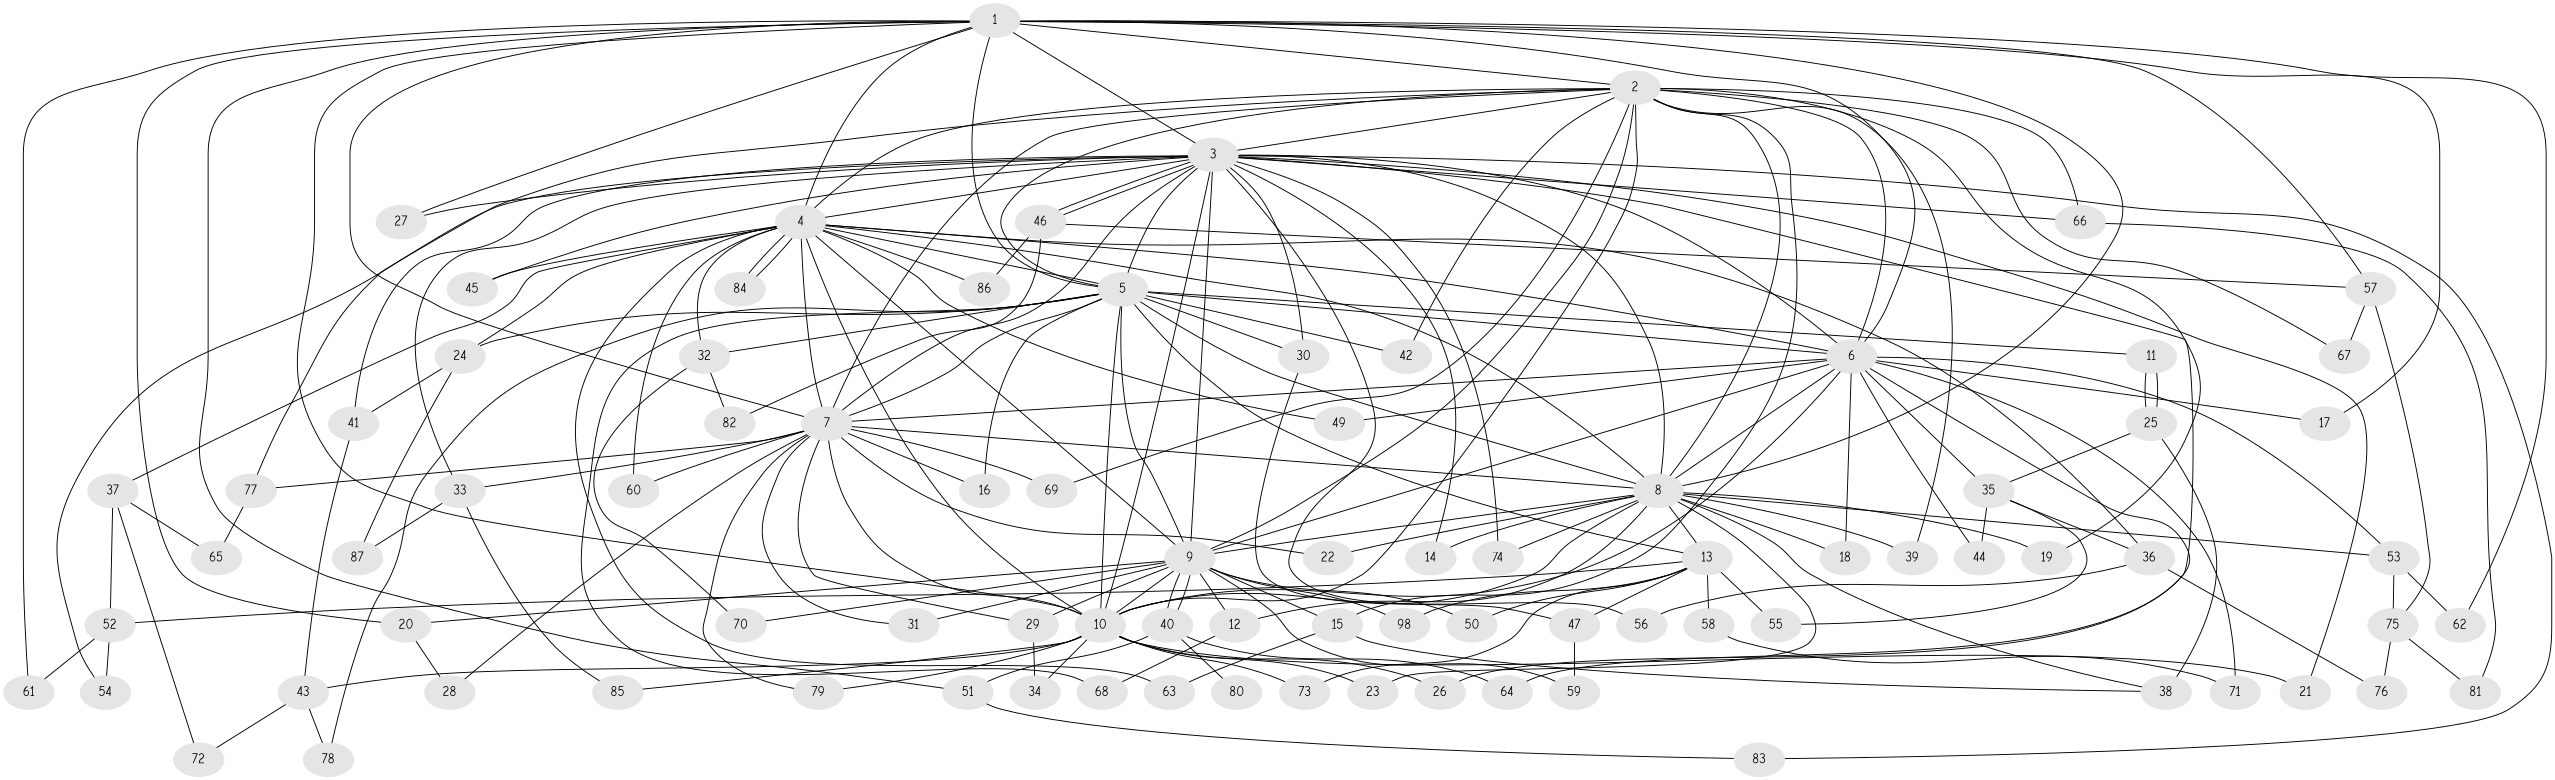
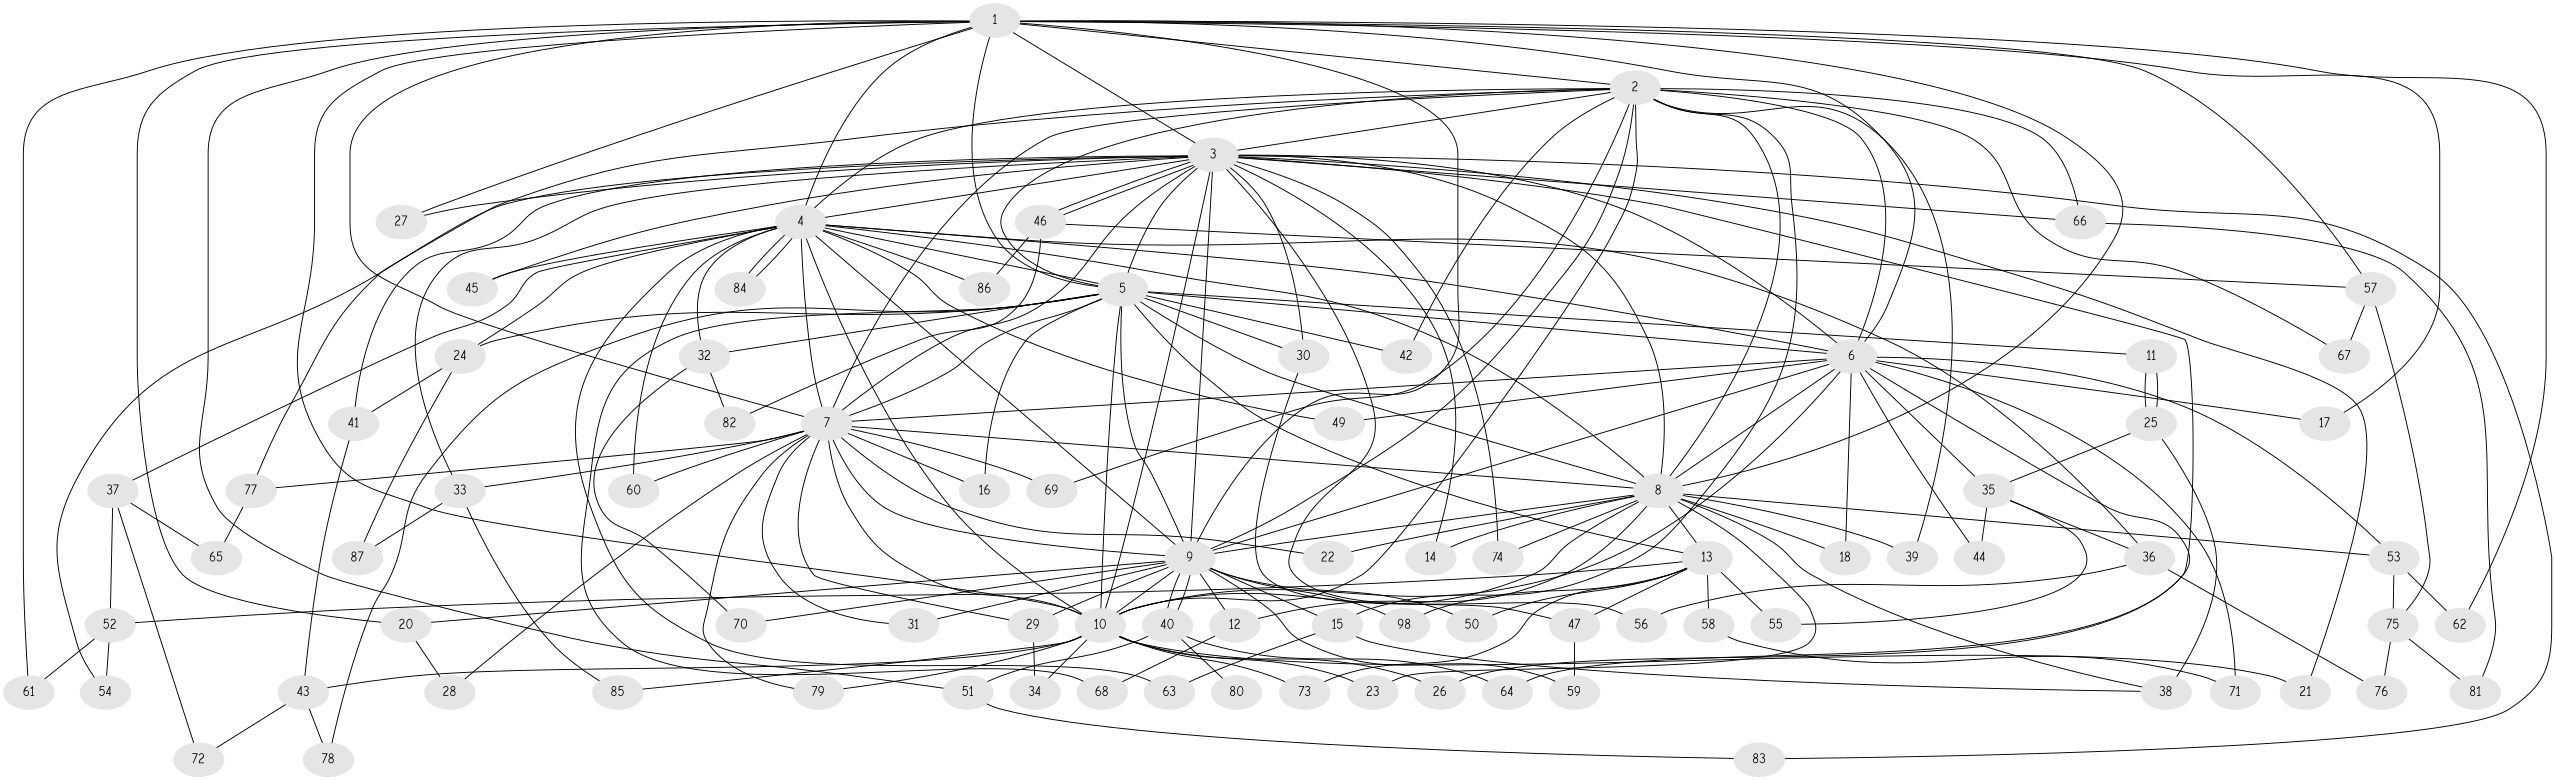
edge "1" -- "9": added
edge "7" -- "9": added
node "19": removed
